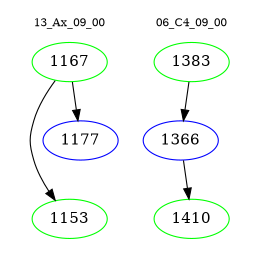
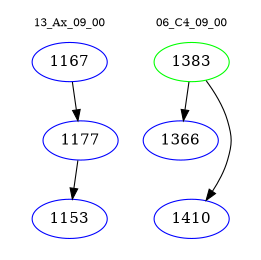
node "1167": color green -> blue
edge "1167" -> "1153": now "1177" -> "1153"
edge "1366" -> "1410": now "1383" -> "1410"
node "1153": color green -> blue
node "1410": color green -> blue
